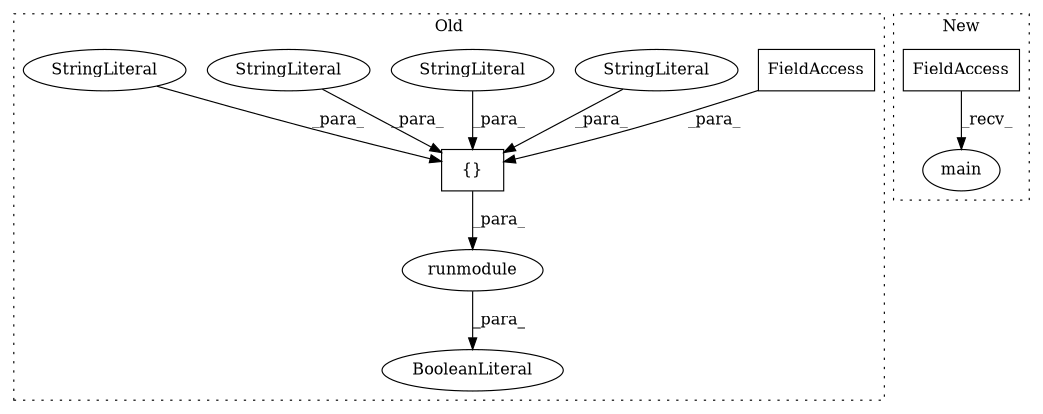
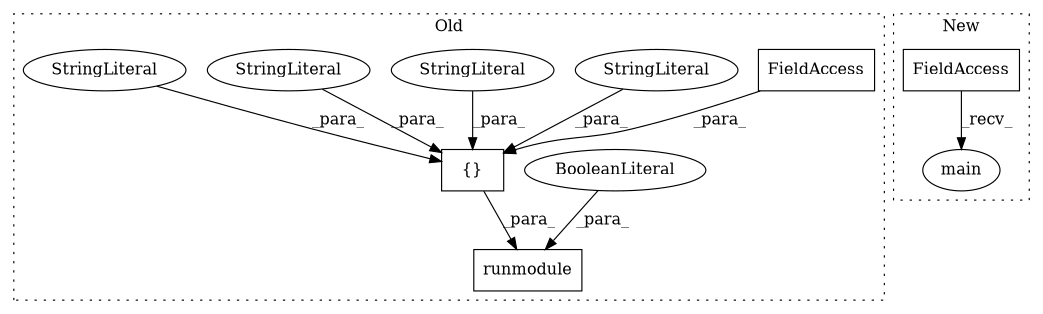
node "runmodule": shape ellipse -> box
edge "runmodule" -> "BooleanLiteral": reversed
